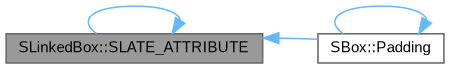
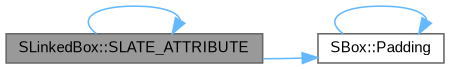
edge "SBox::Padding" -> "SLinkedBox::SLATE_ATTRIBUTE": reversed
